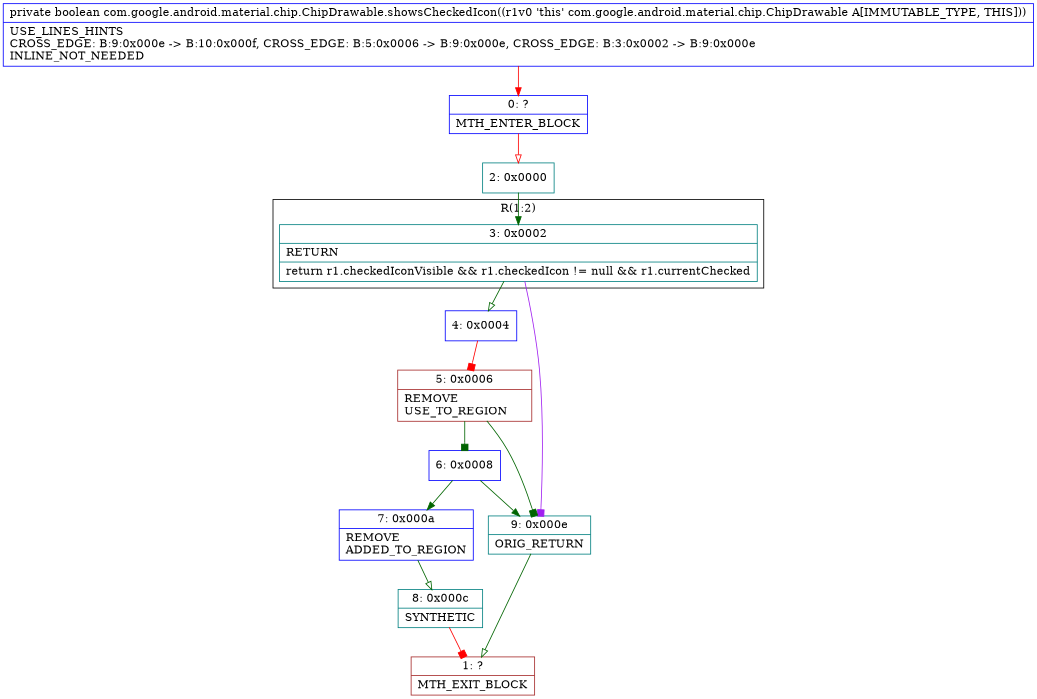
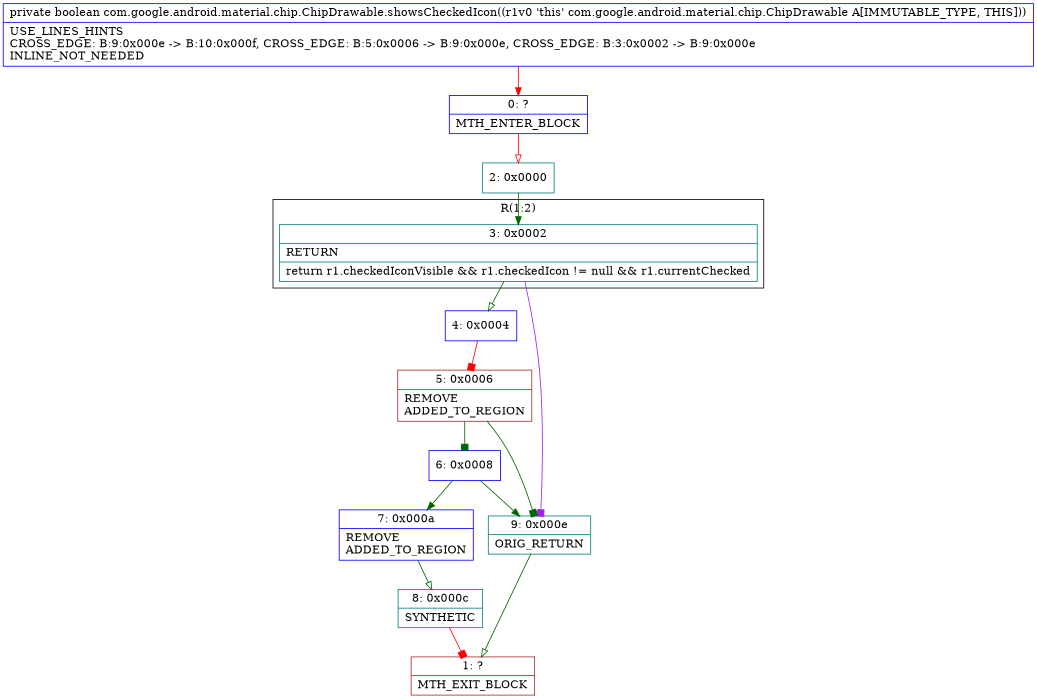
node "5: 0x0006": text "USE_TO_REGION" -> "ADDED_TO_REGION"
